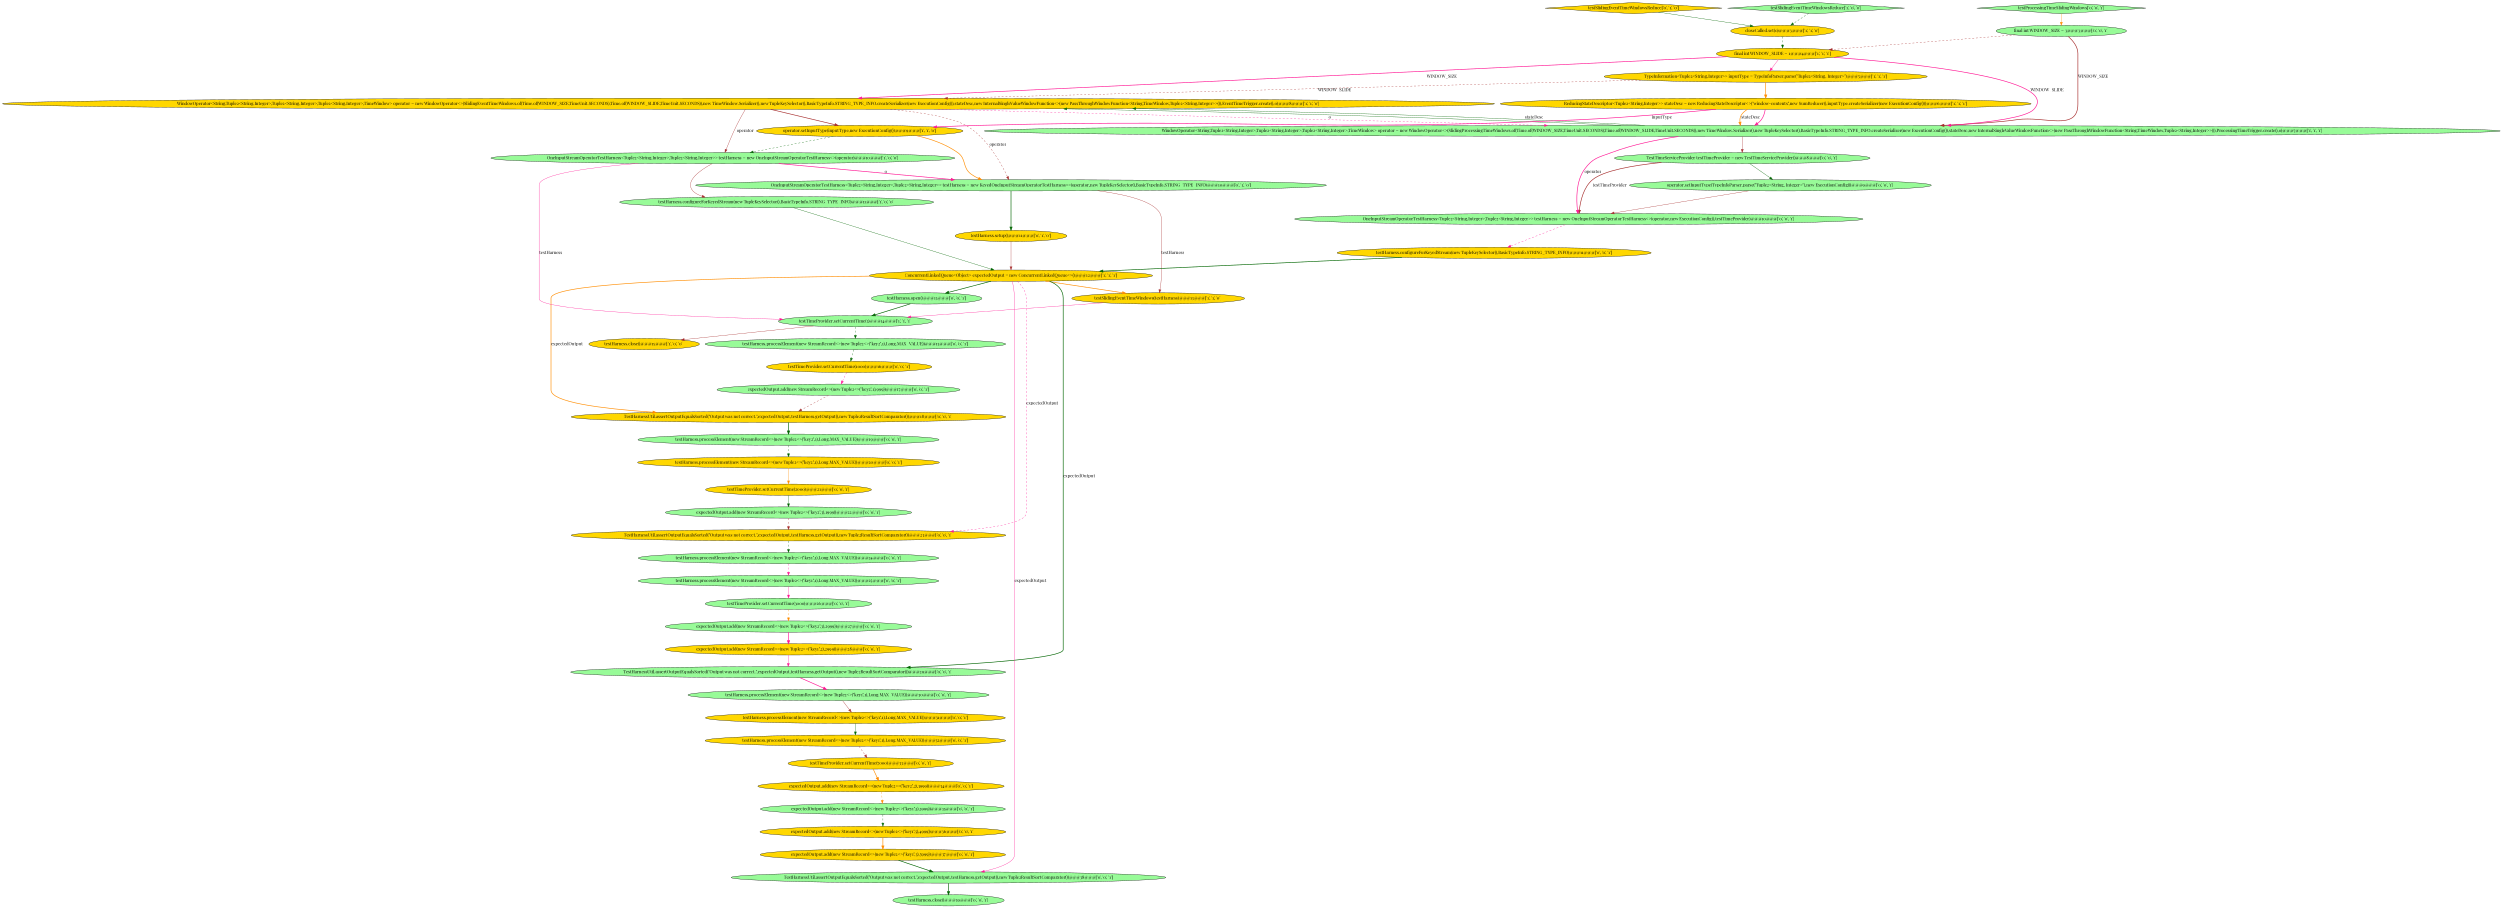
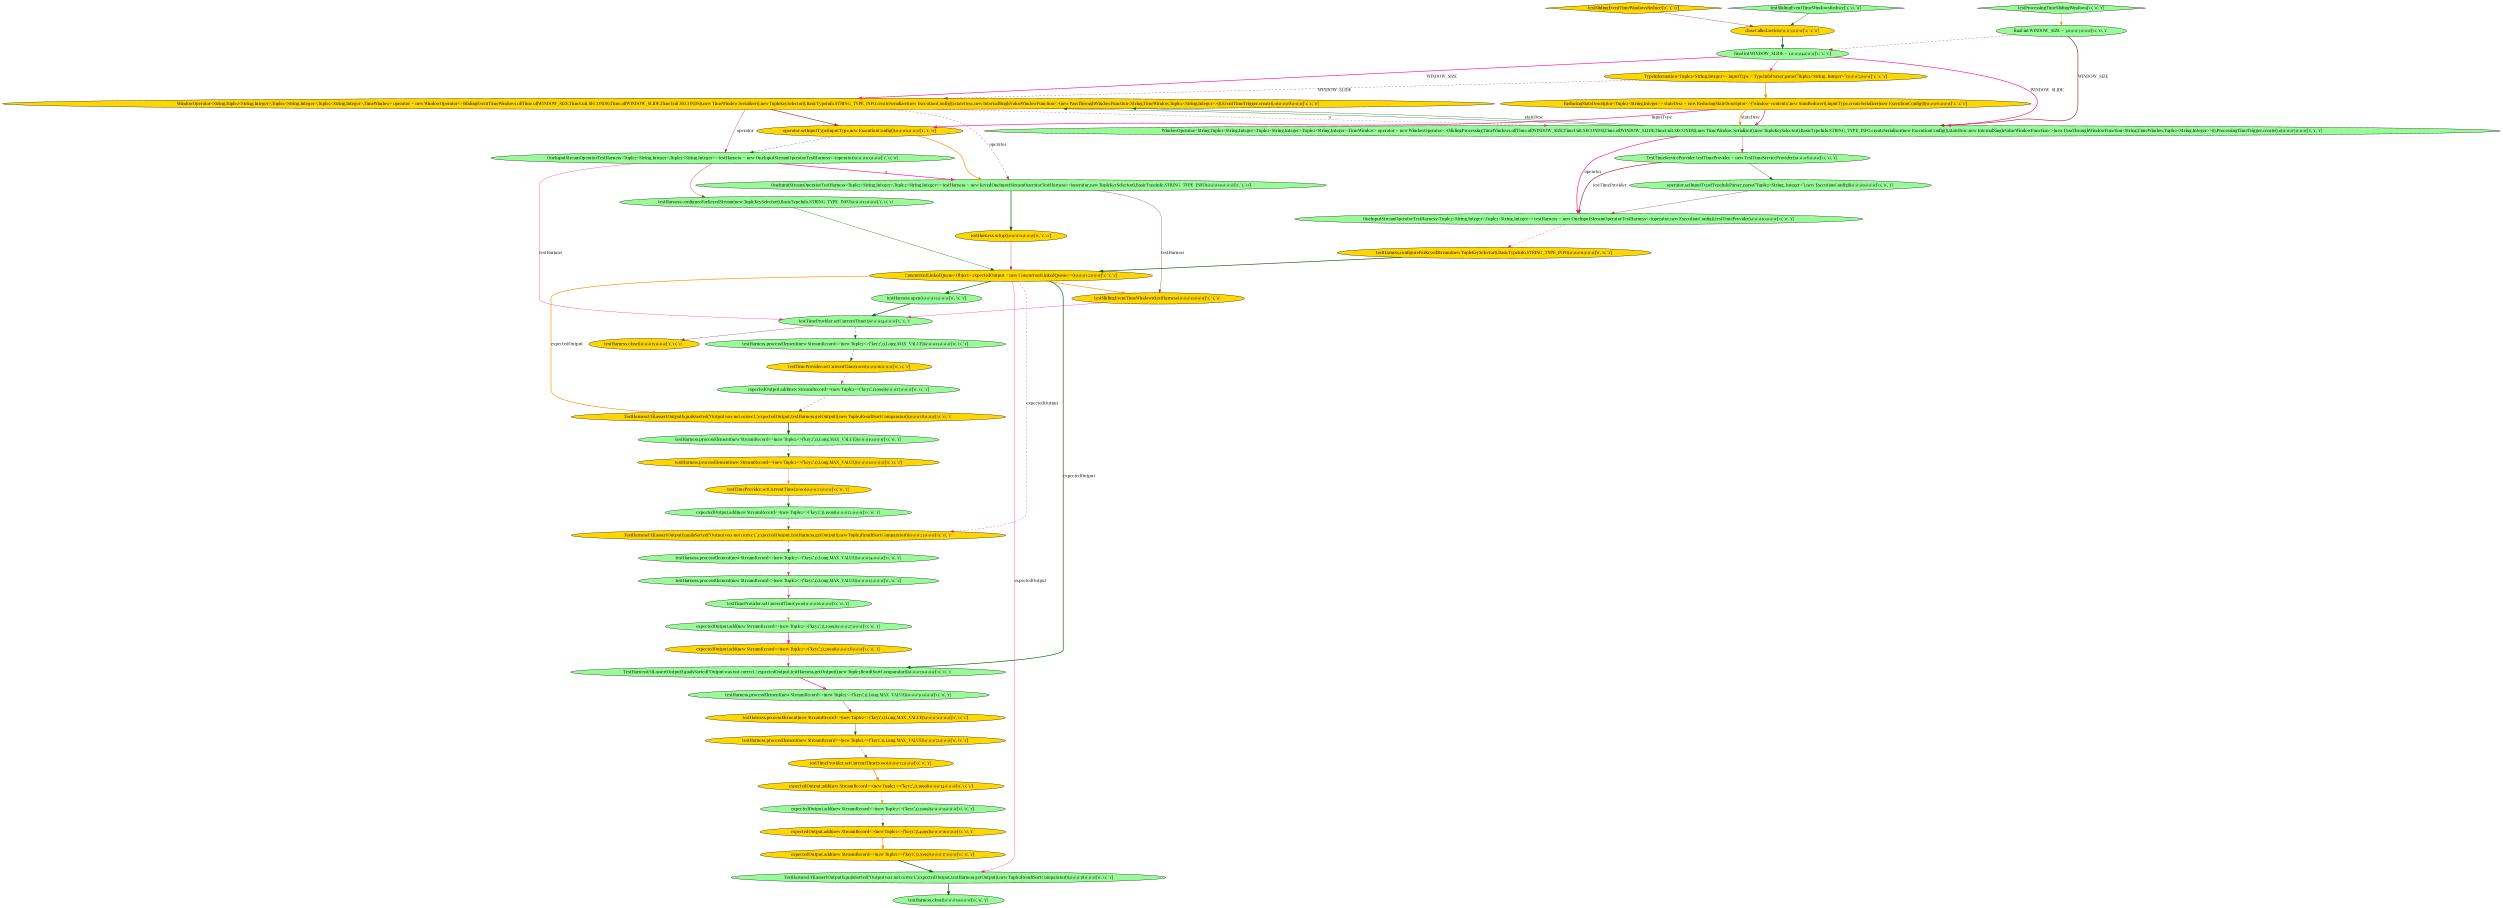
edge "testSlidingEventTimeWindowsReduce['1', '0', '0']" -> "closeCalled.set(0)@@@3@@@['1', '1', '0']": style dashed -> solid
edge "testSlidingEventTimeWindowsReduce['0', '1', '0']" -> "closeCalled.set(0)@@@3@@@['1', '1', '0']": color darkgreen -> brown
edge "closeCalled.set(0)@@@3@@@['1', '1', '0']" -> "final int WINDOW_SLIDE = 1@@@4@@@['1', '1', '1']": style dashed -> bold
node "final int WINDOW_SLIDE = 1@@@4@@@['1', '1', '1']": fillcolor gold -> palegreen
